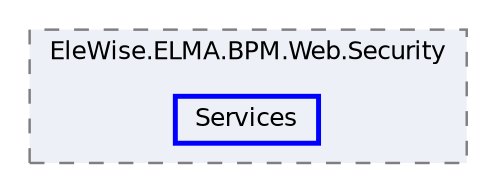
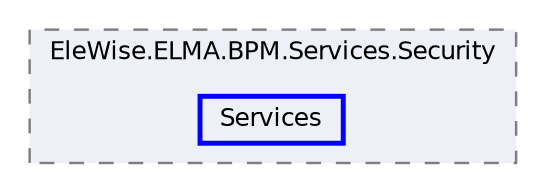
cluster "EleWise.ELMA.BPM.Web.Security": label "EleWise.ELMA.BPM.Web.Security" -> "EleWise.ELMA.BPM.Services.Security"
